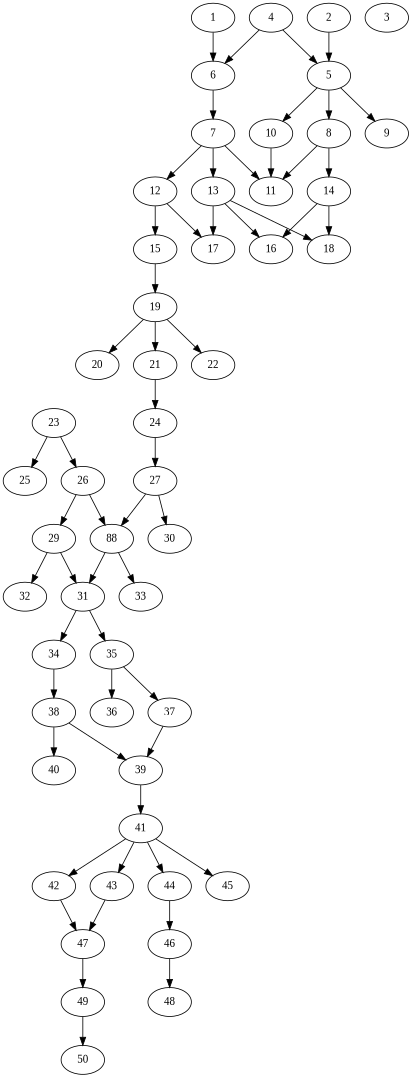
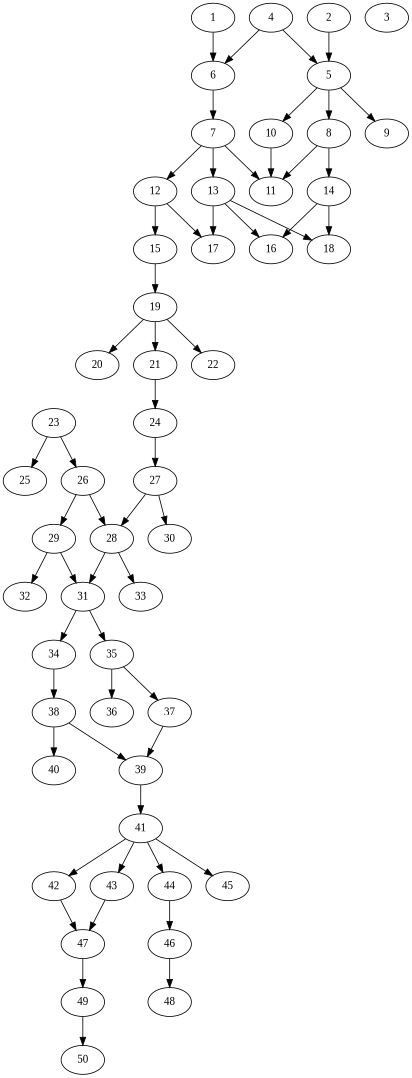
node "88": label "88" -> "28"
